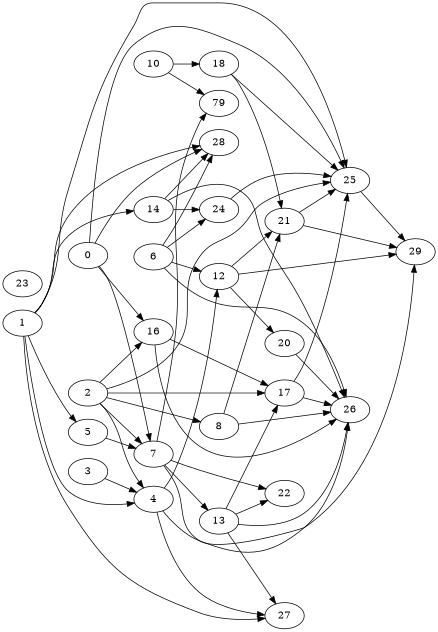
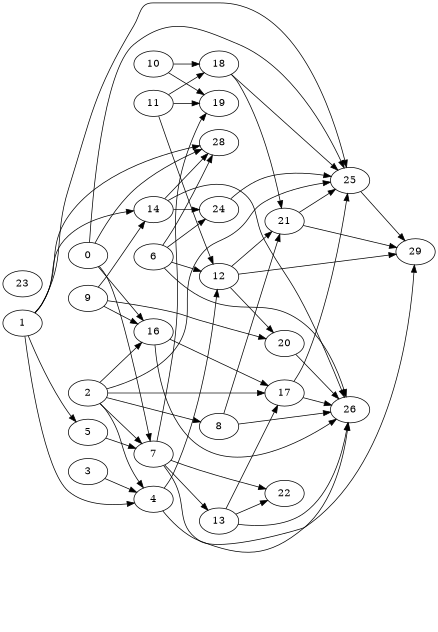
node "11": added
node "79": label "79" -> "19"
node "9": added
node "27": removed
